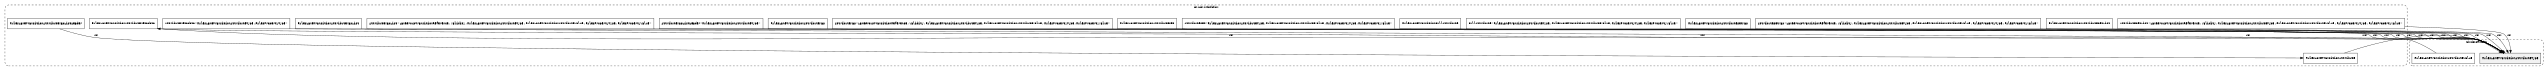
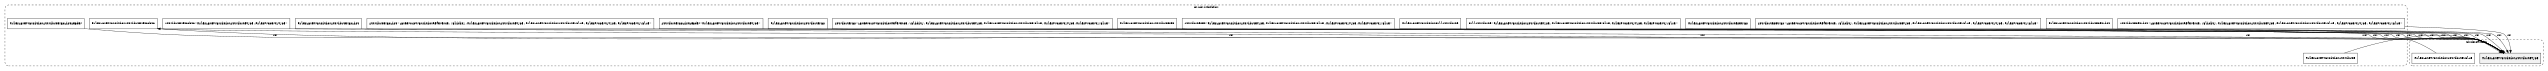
edge "RulesLaneTransitionAttributeMapListHeader" -> "RulesLaneTransitionAttribute": now "RulesLaneTransitionAttributeMapListHeader" -> "RulesLaneTransitionAttributeType"
